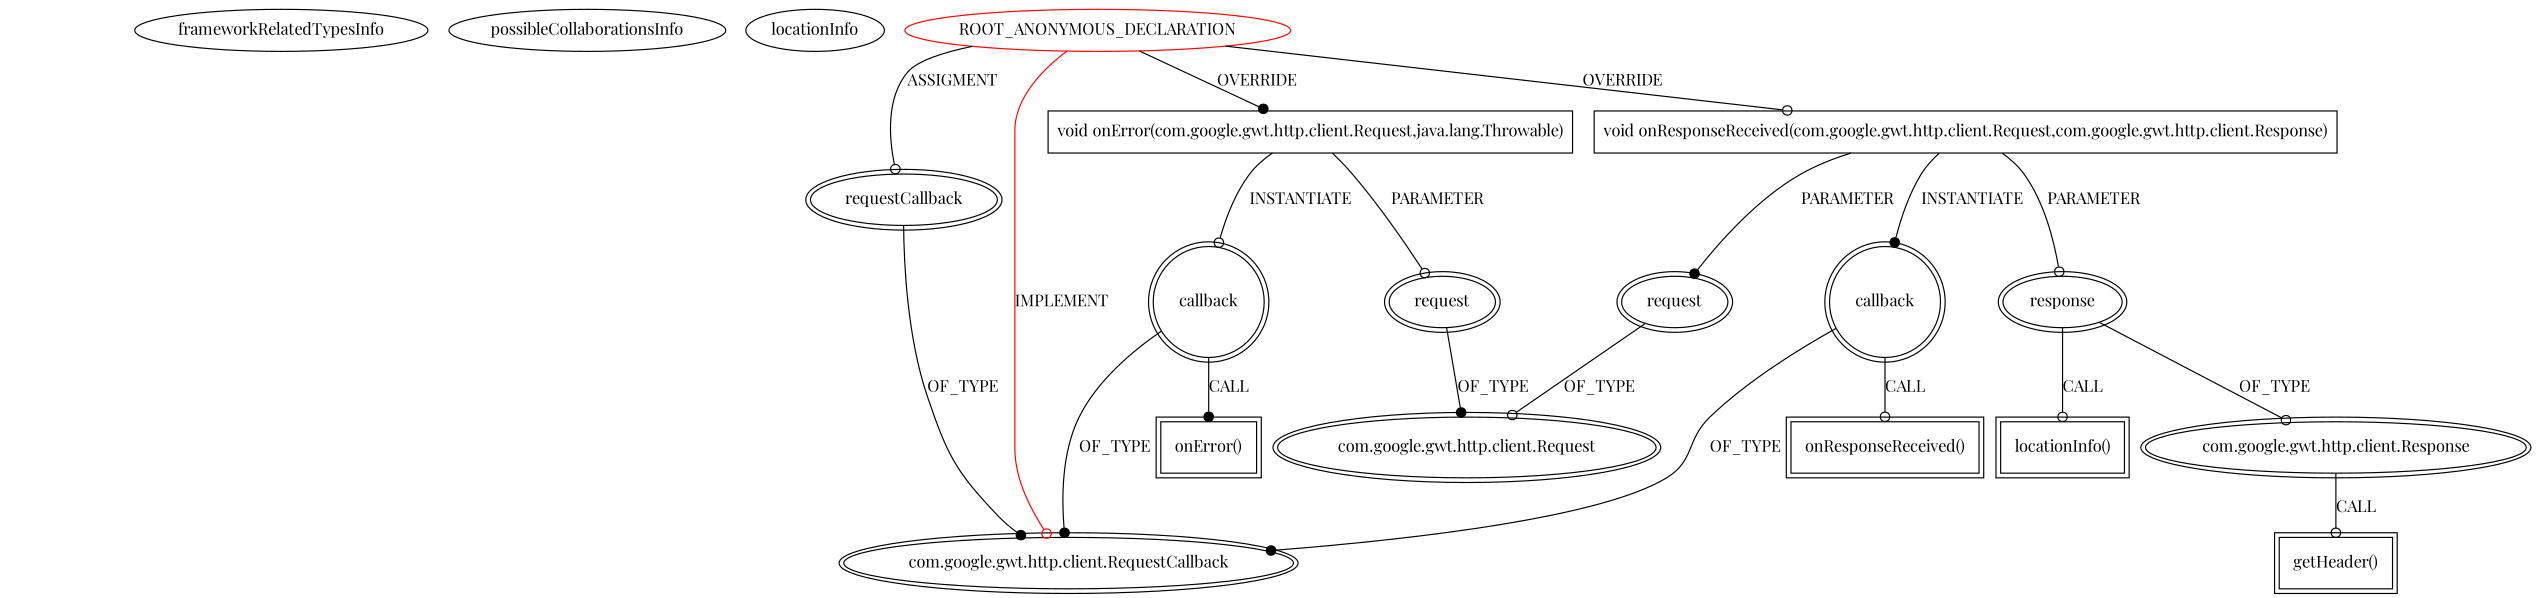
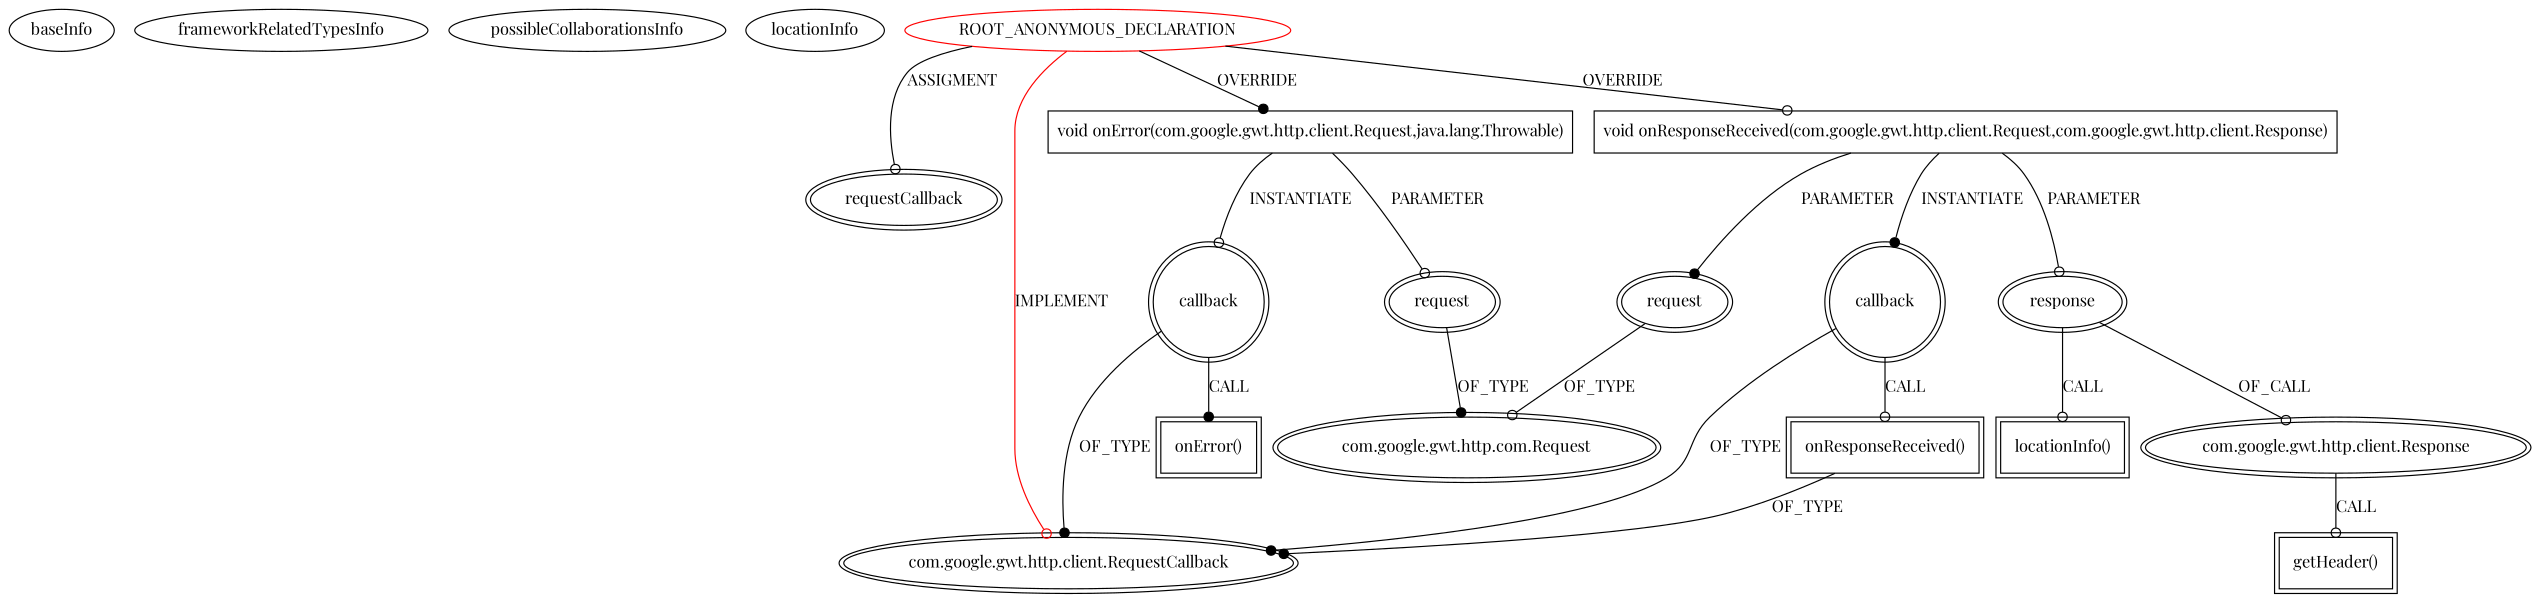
node "baseInfo": added
edge "response" -> "com.google.gwt.http.client.Response": label "OF_TYPE" -> "OF_CALL"
edge "requestCallback" -> "com.google.gwt.http.client.RequestCallback": now "onResponseReceived()" -> "com.google.gwt.http.client.RequestCallback"
node "com.google.gwt.http.client.Request": label "com.google.gwt.http.client.Request" -> "com.google.gwt.http.com.Request"
